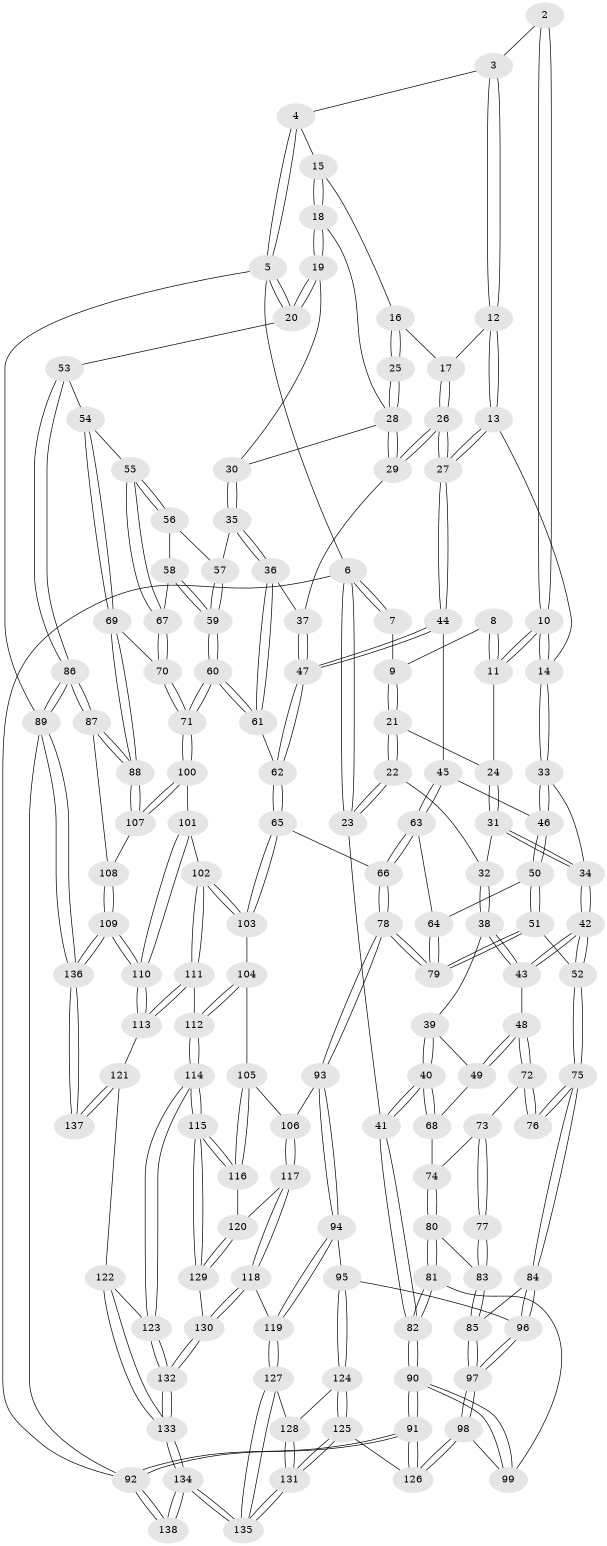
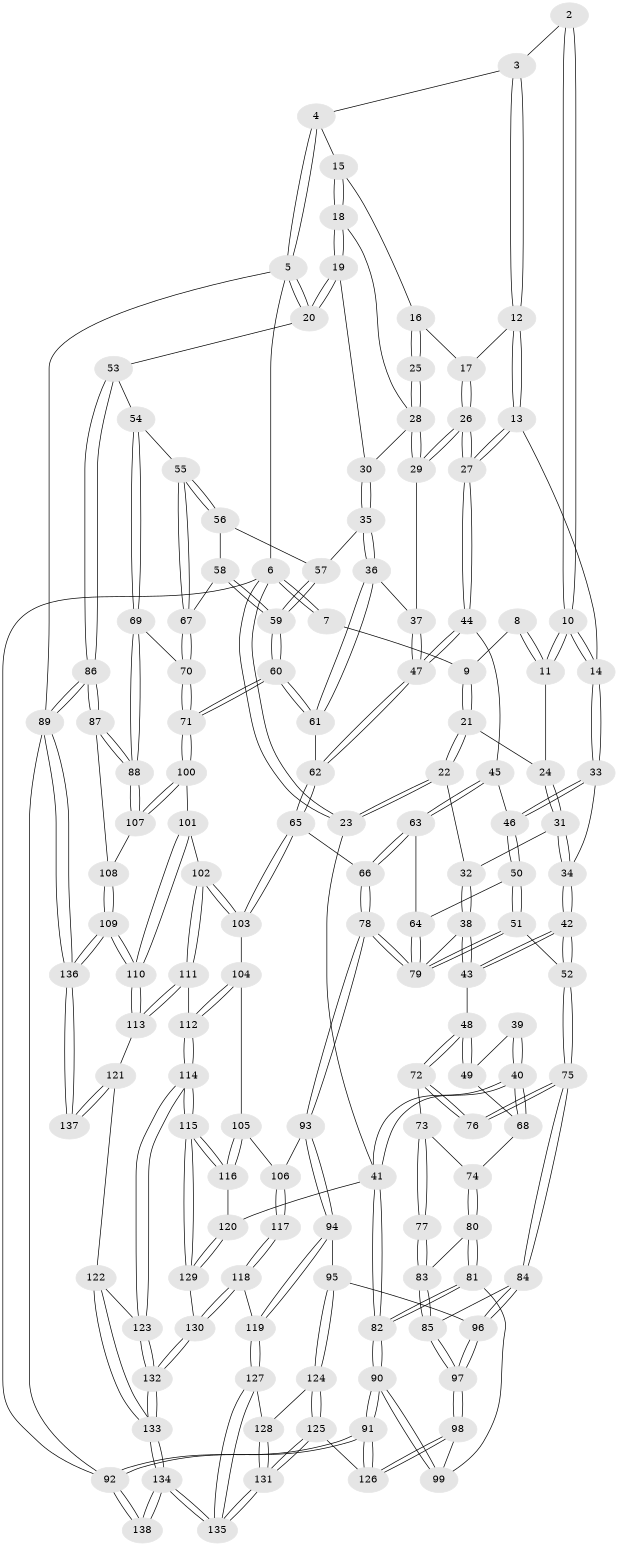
edge "38" -- "39": now "38" -- "79"
edge "117" -- "120": now "41" -- "120"
